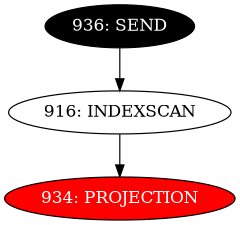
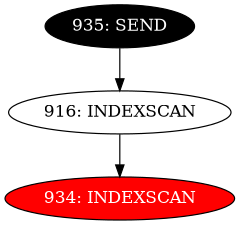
node "936: SEND": label "936: SEND" -> "935: SEND"
node "934: PROJECTION": label "934: PROJECTION" -> "934: INDEXSCAN"
